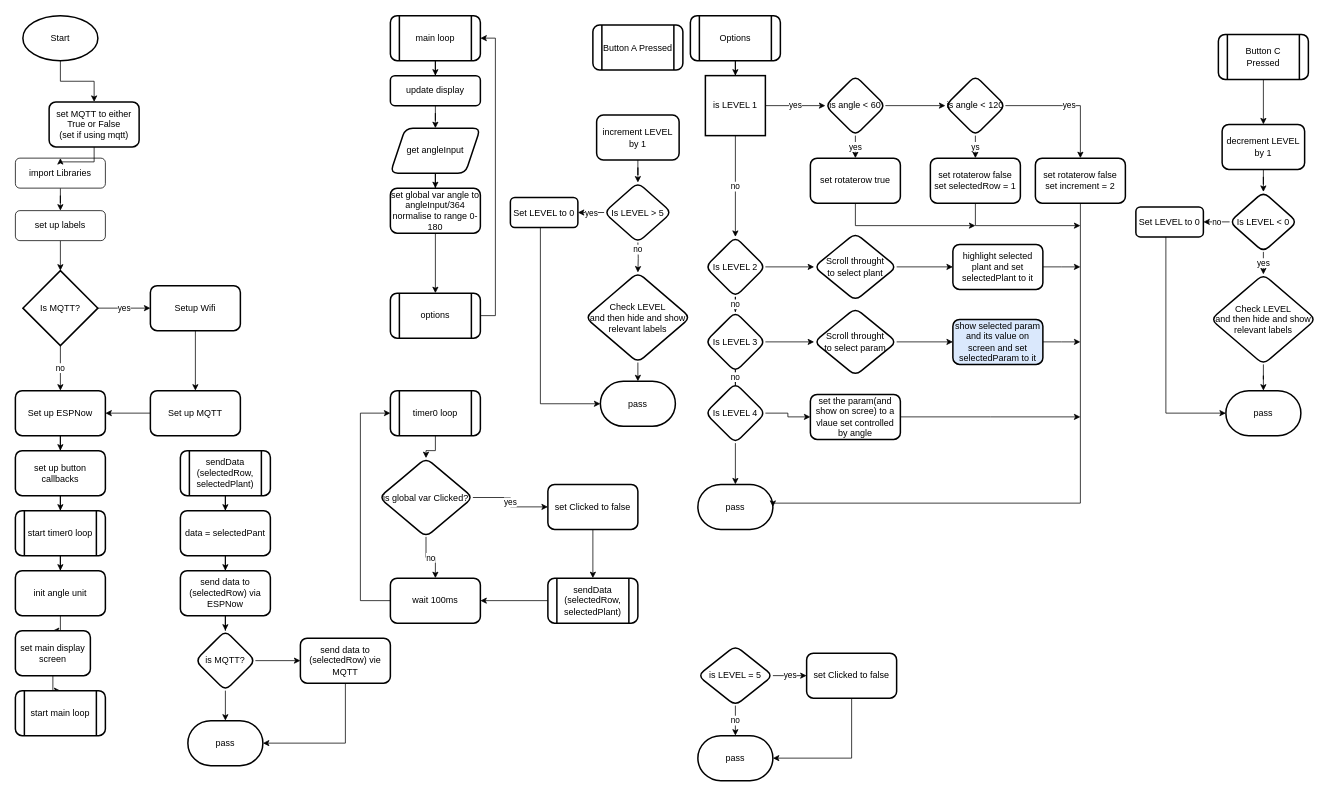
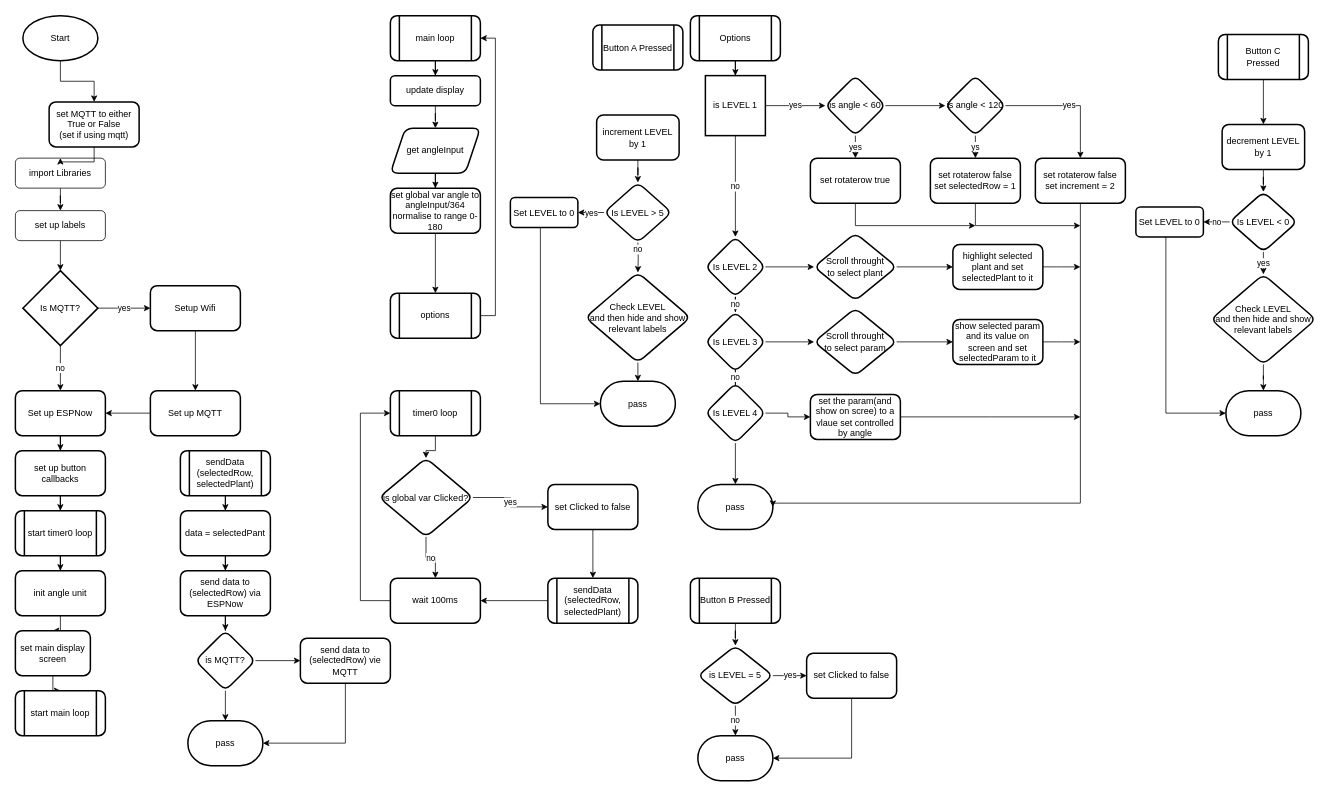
node "show selected param and its value on screen and set selectedParam to it": fillcolor #dae8fc -> #ffffff
node "Button B Pressed": added
edge "Button B Pressed" -> "is LEVEL = 5": added
